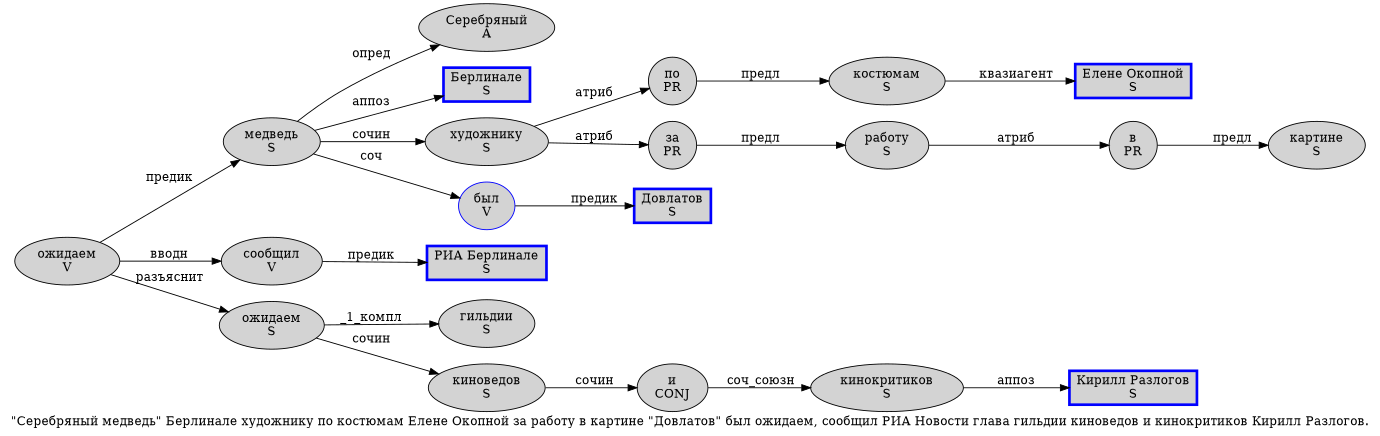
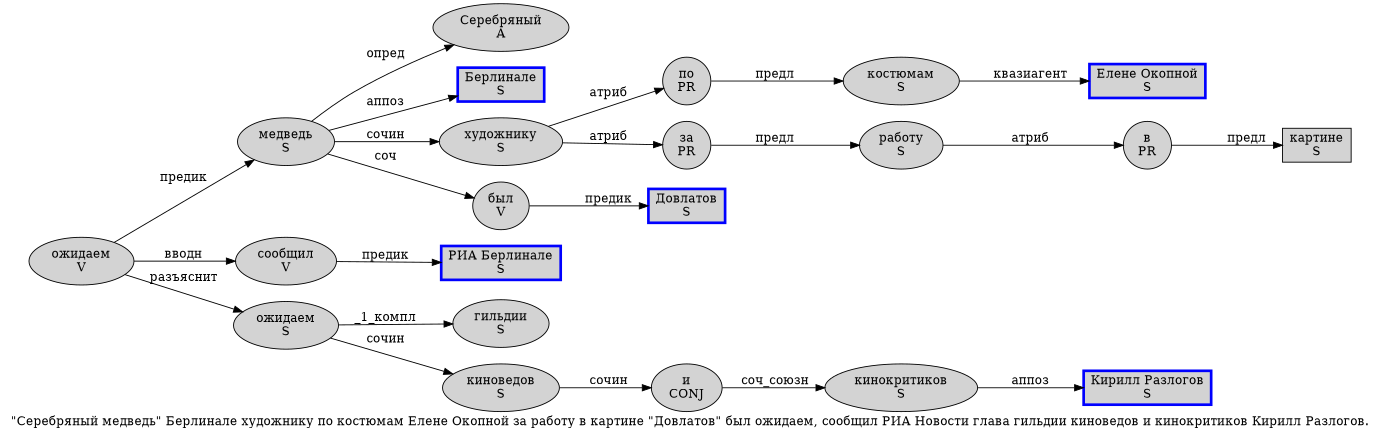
node "картине S": shape ellipse -> box
node "был V": color blue -> black
